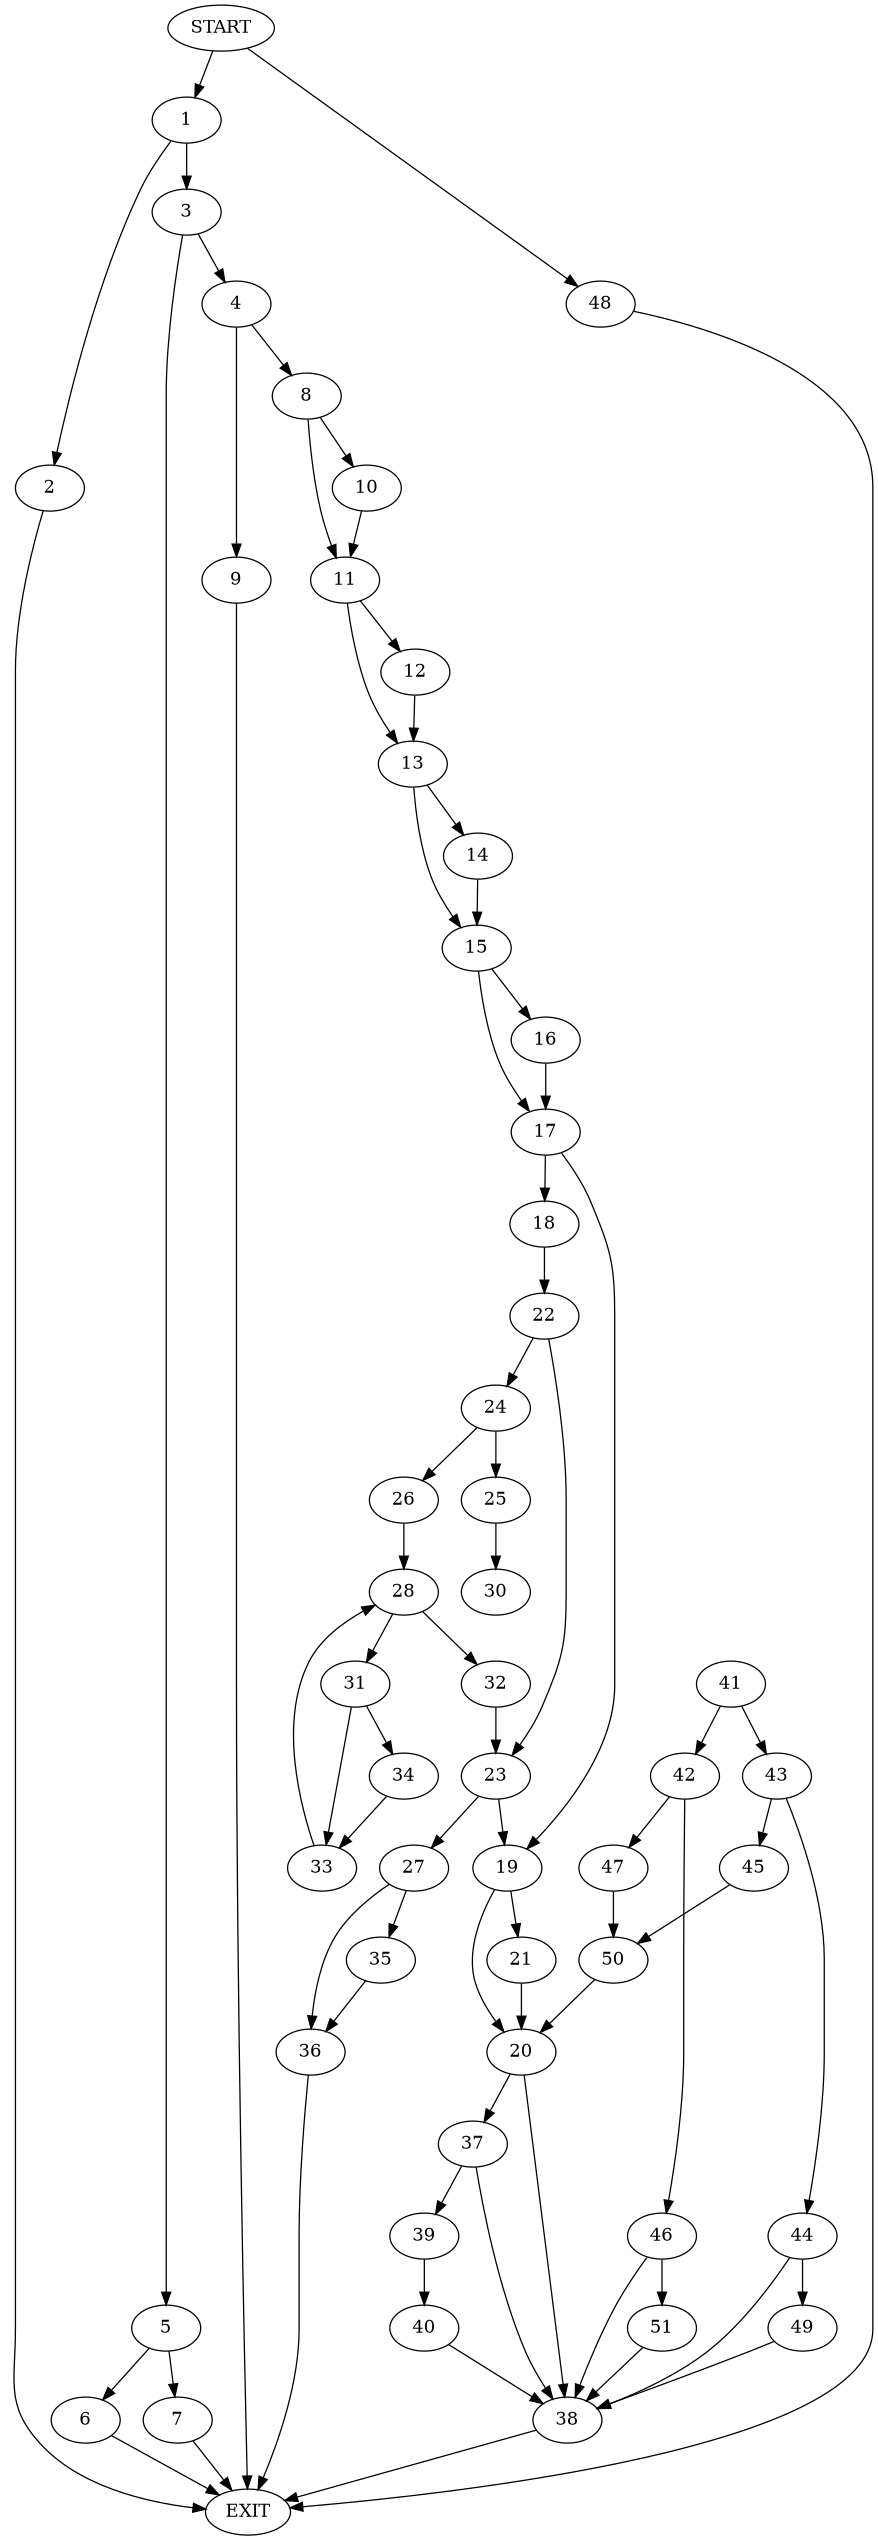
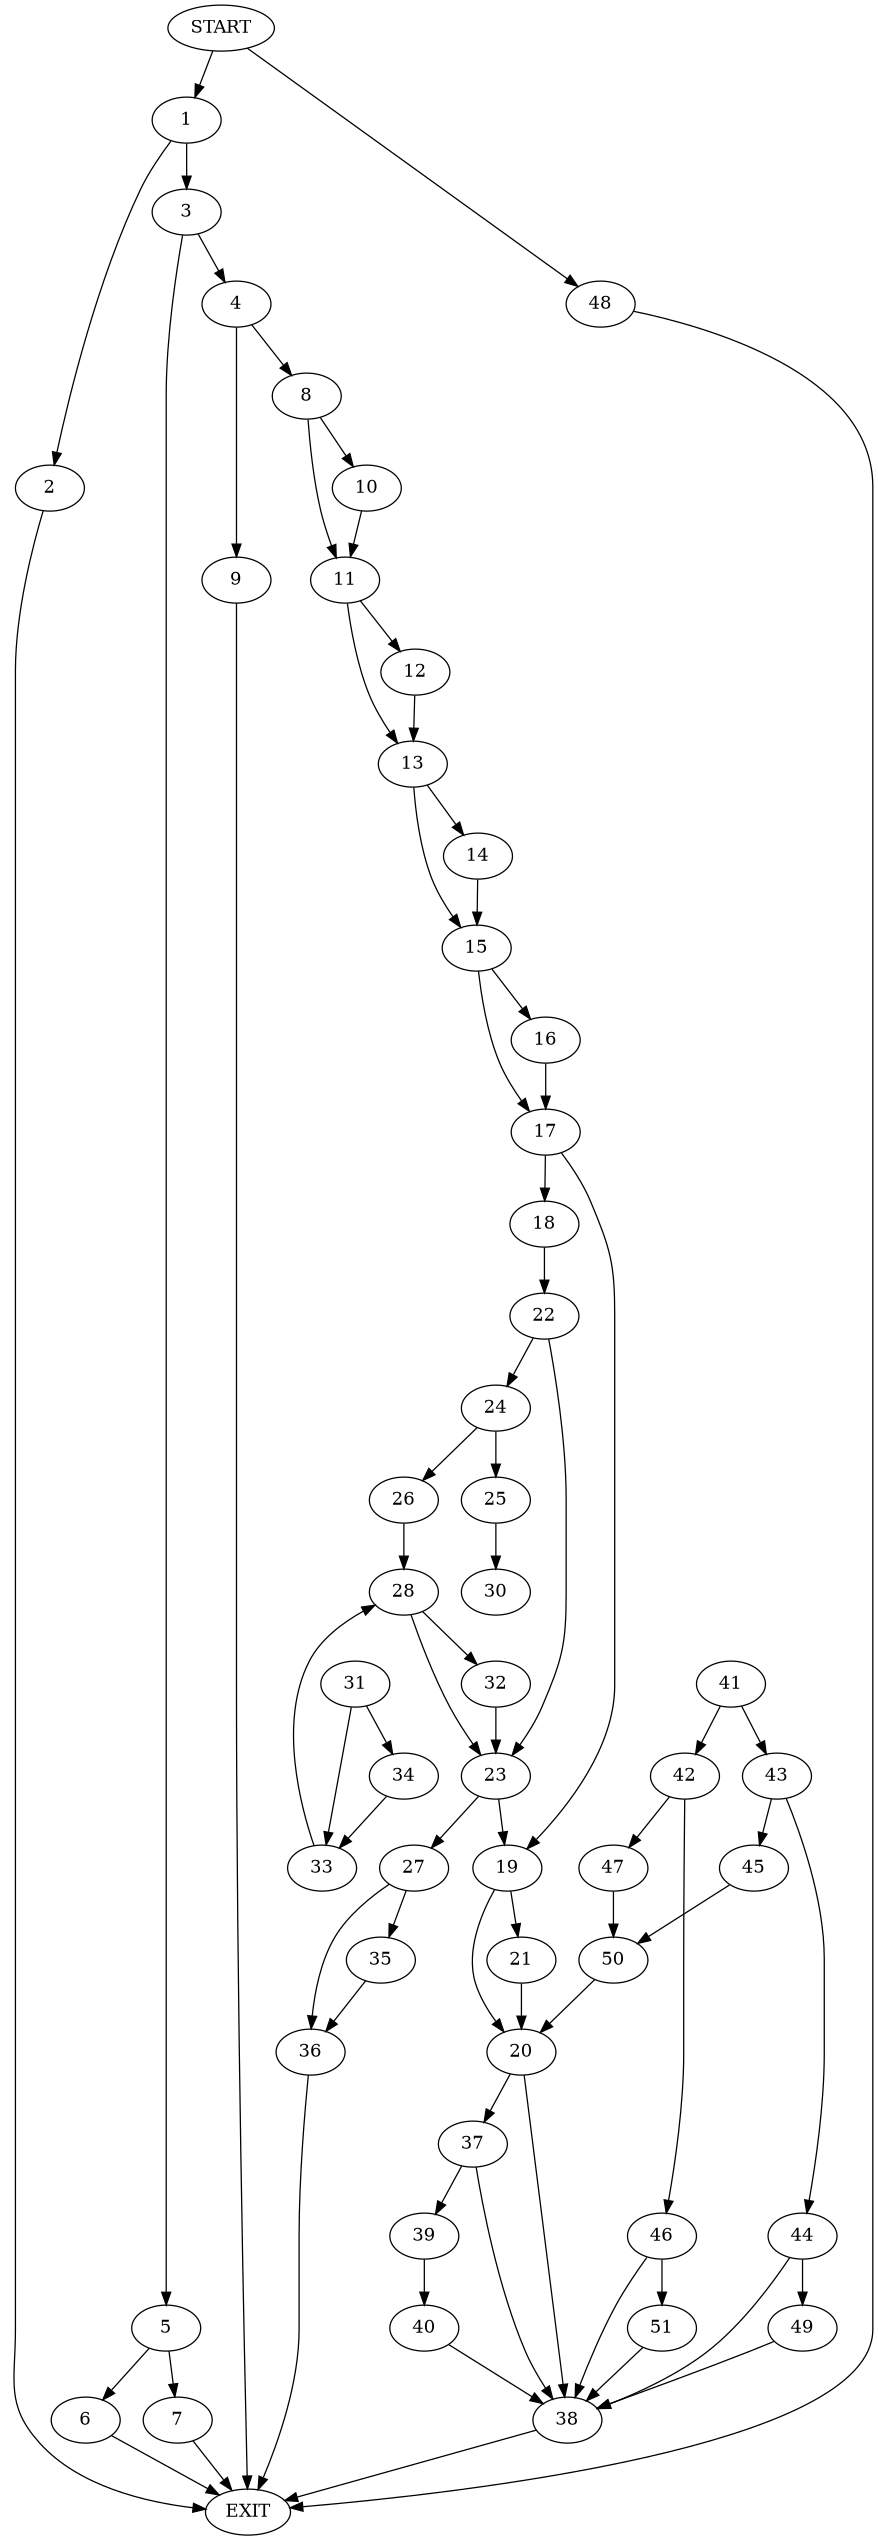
edge "28" -> "31": now "28" -> "23"
